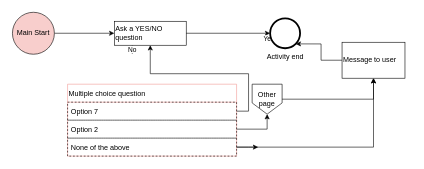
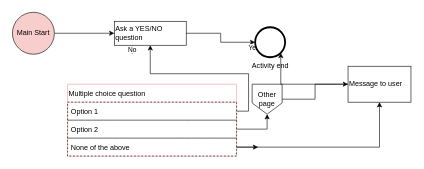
node "Activity end": moved (285, 33) -> (270, 42)
node "Message to user": moved (374, 60) -> (380, 84)
node "Option 7": label "Option 7" -> "Option 1"
